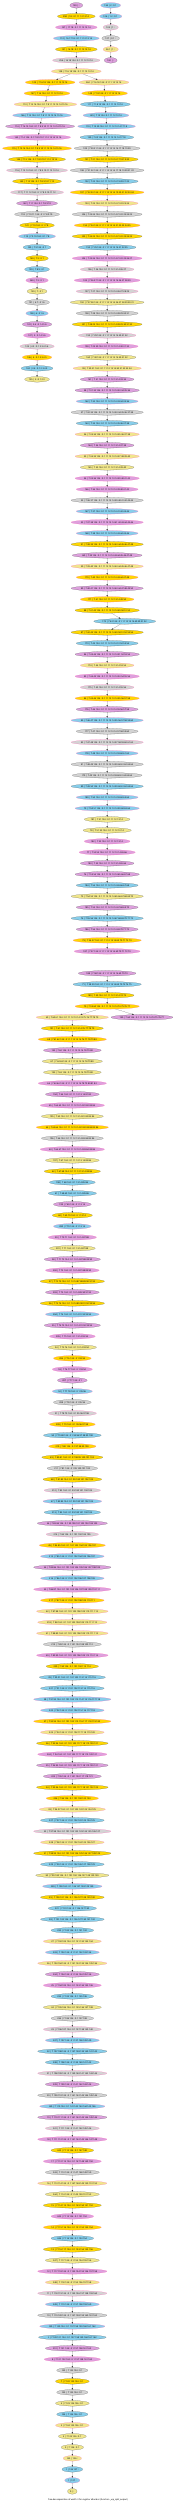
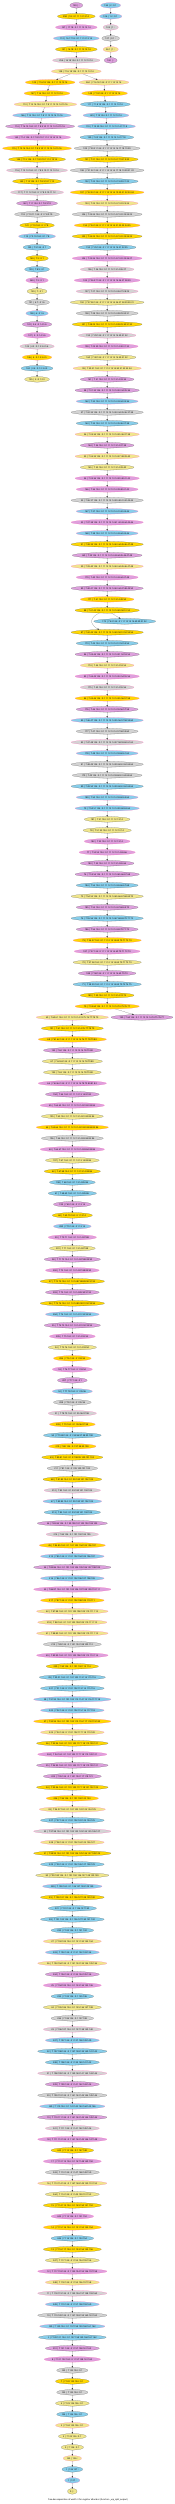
node "170 | 7 40 124 : 0 1 11 12 13 14 43 44 47 48": fillcolor gold -> plum
edge "172 | 7 42 124 : 0 1 11 12 13 14 49 50 51 52" -> "87 | 7 42 43 124 : 0 1 11 12 13 14 49 50 51 52 53 54": now "88 | 7 41 42 124 : 0 1 11 12 13 14 49 50 51 52" -> "87 | 7 42 43 124 : 0 1 11 12 13 14 49 50 51 52 53 54"
node "72 | 7 57 58 124 : 0 1 11 12 13 14 69 70 71 72 73": added
